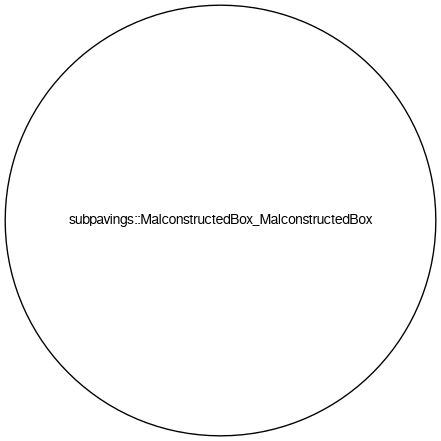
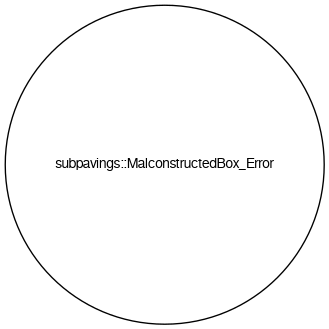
node "subpavings::MalconstructedBox_MalconstructedBox": label "subpavings::MalconstructedBox_MalconstructedBox" -> "subpavings::MalconstructedBox_Error"
